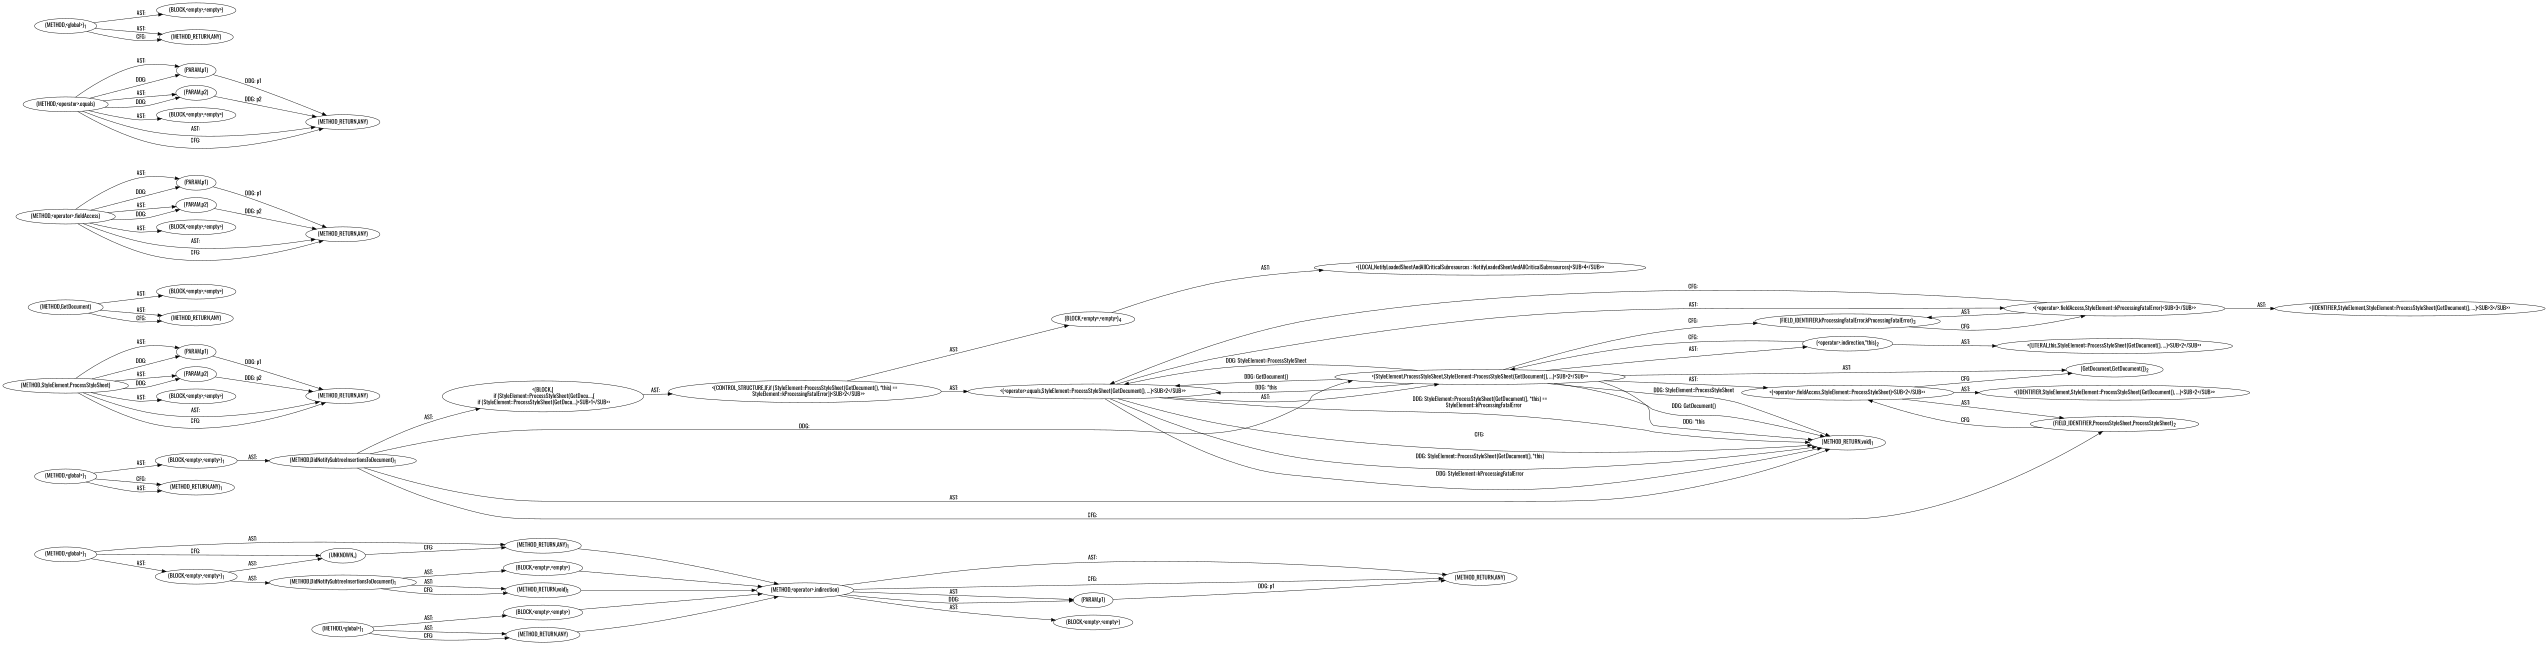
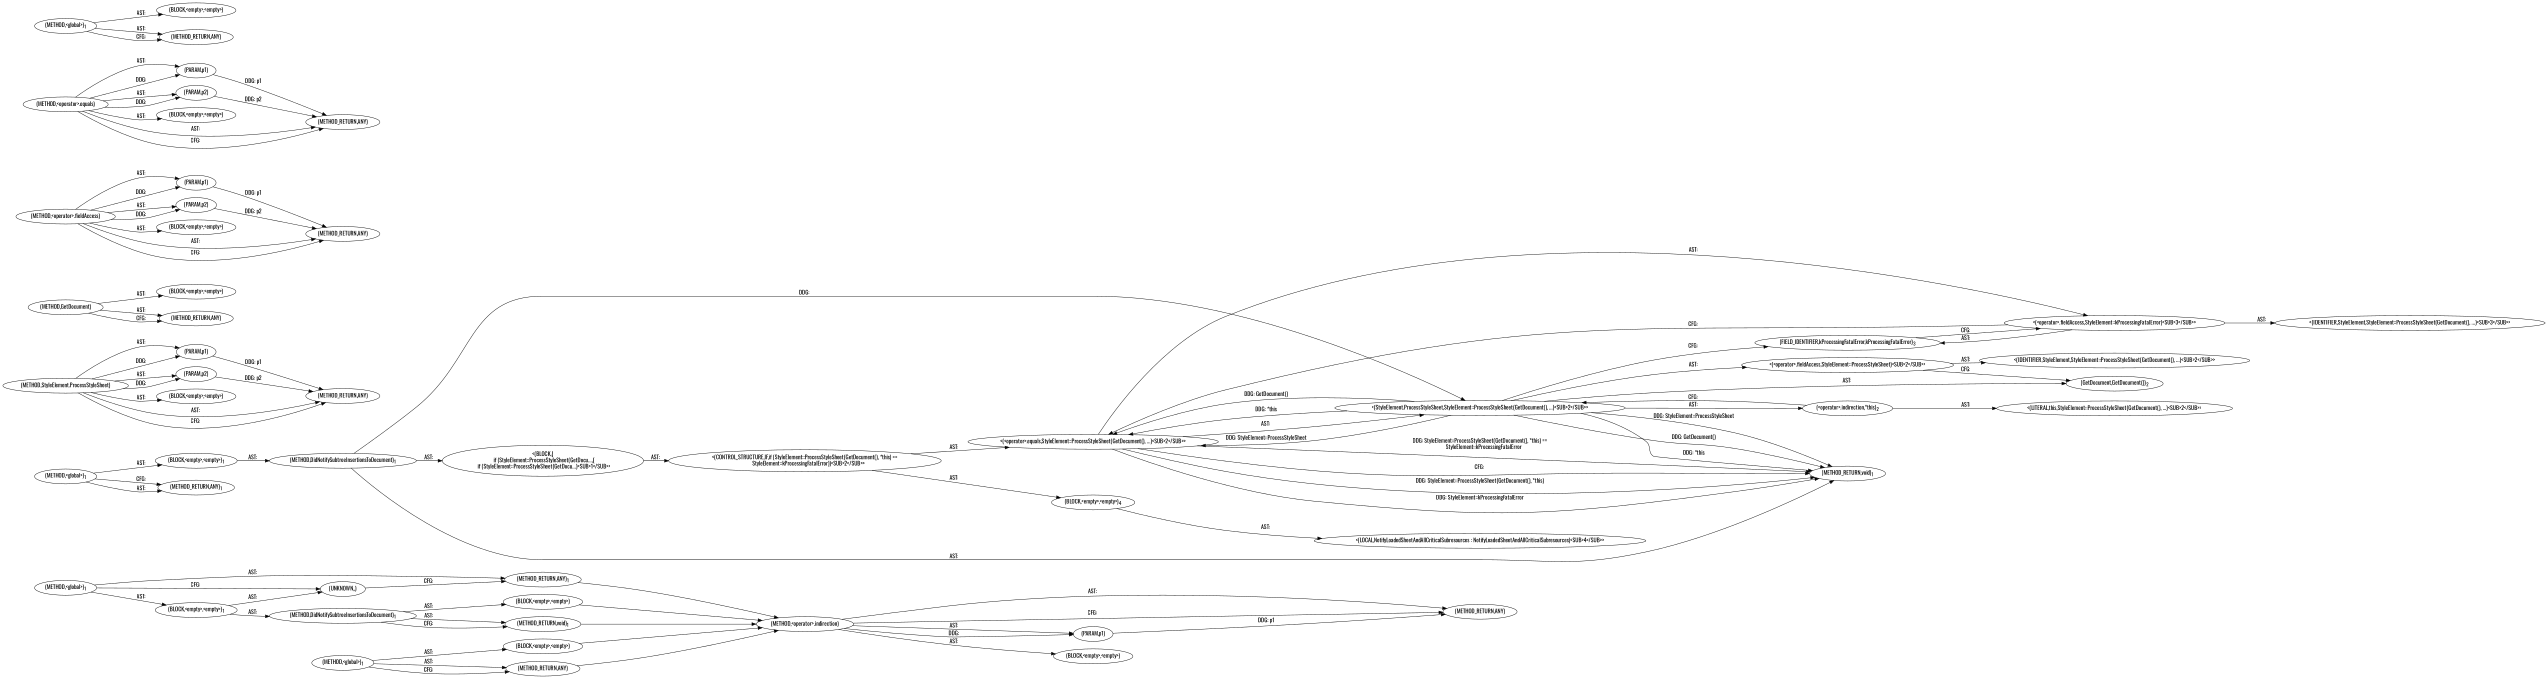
node "(FIELD_IDENTIFIER,ProcessStyleSheet,ProcessStyleSheet)": removed
